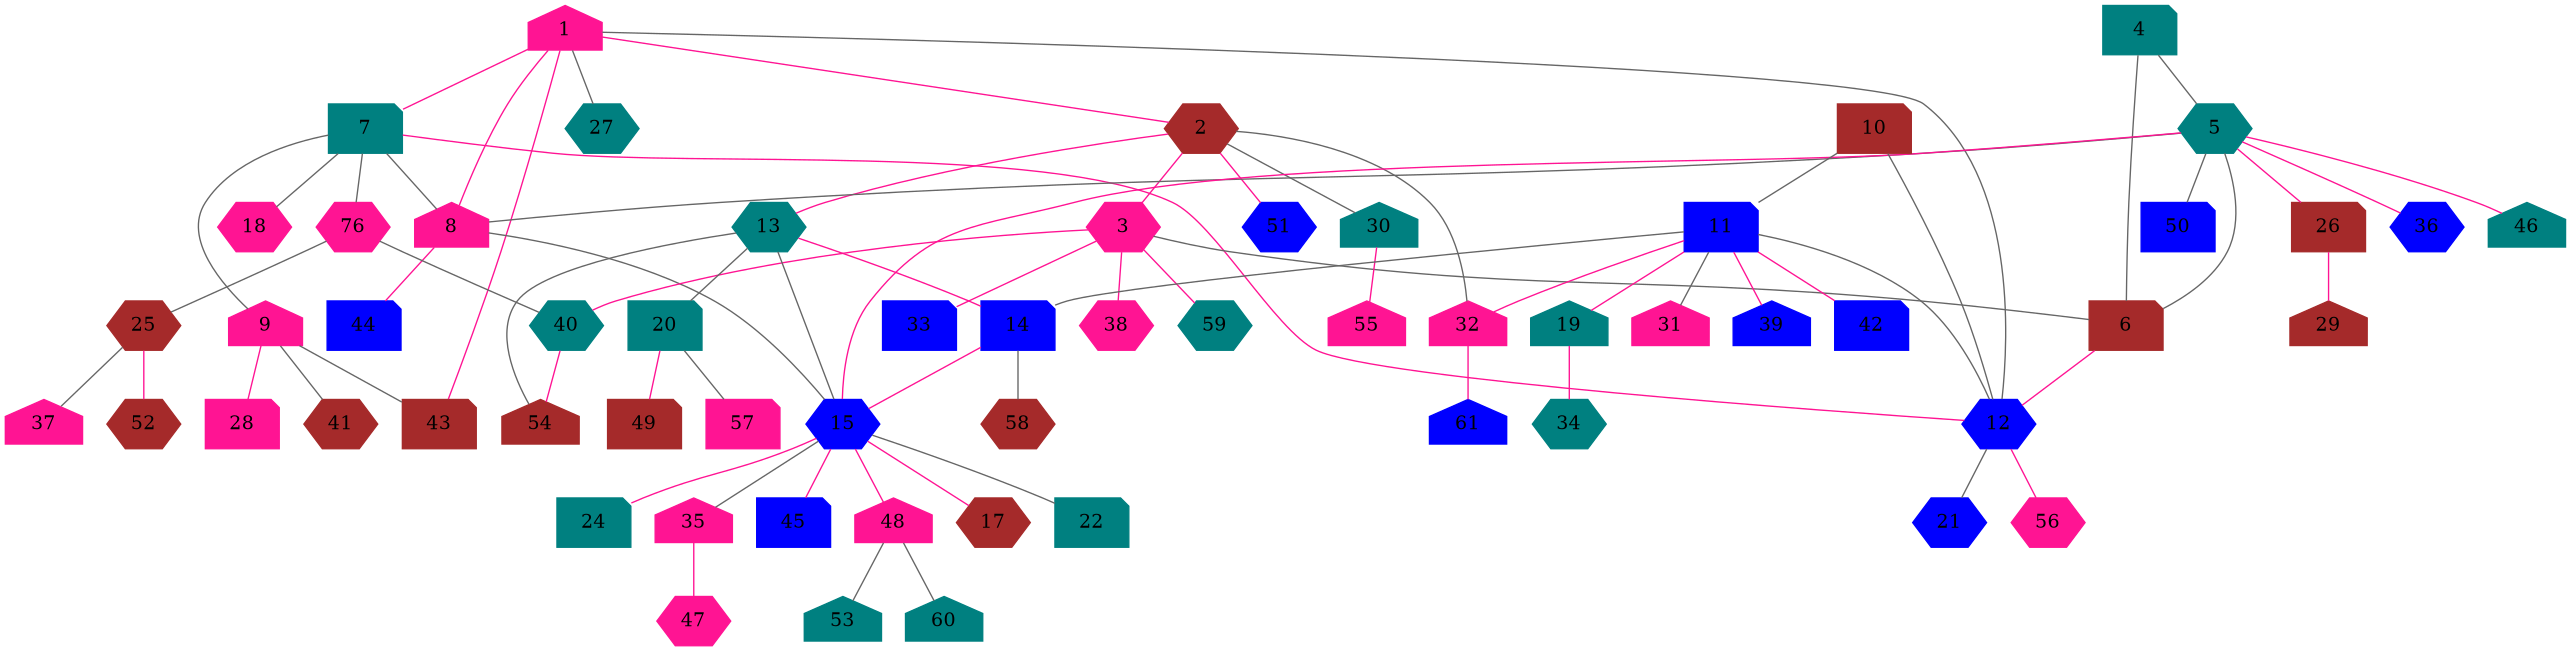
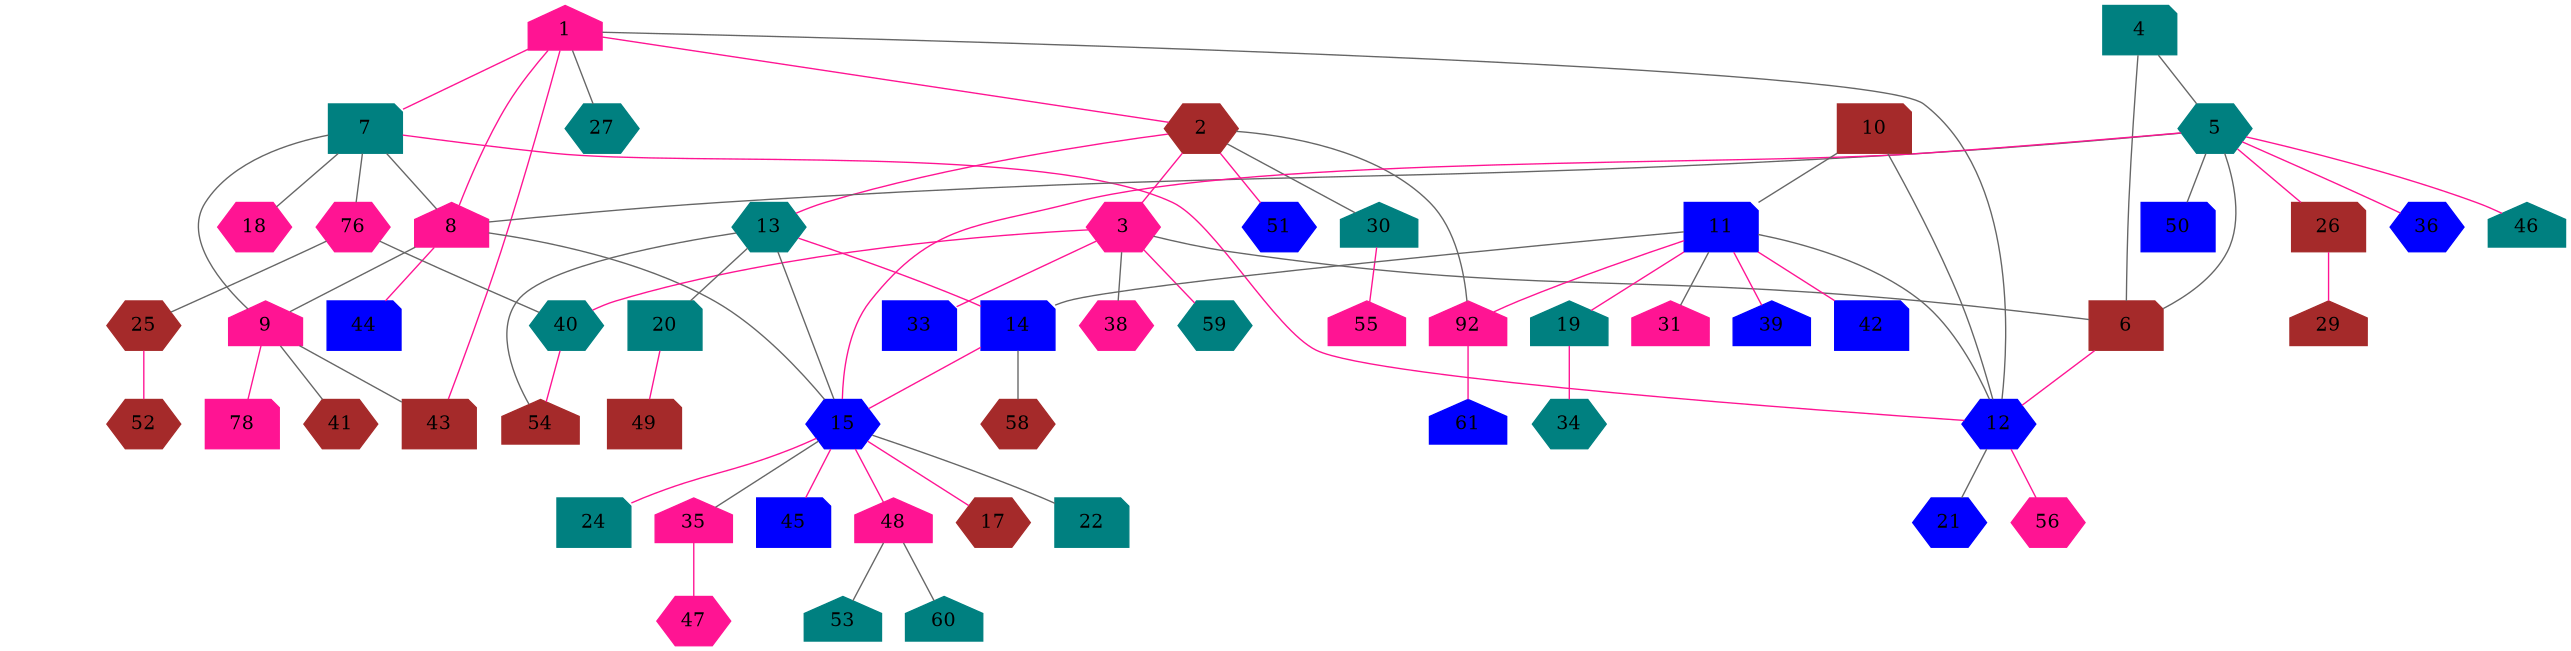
edge "3" -- "38": color deeppink -> gray40
edge "8" -- "9": added
node "32": label "32" -> "92"
node "37": removed
node "28": label "28" -> "78"
node "57": removed
